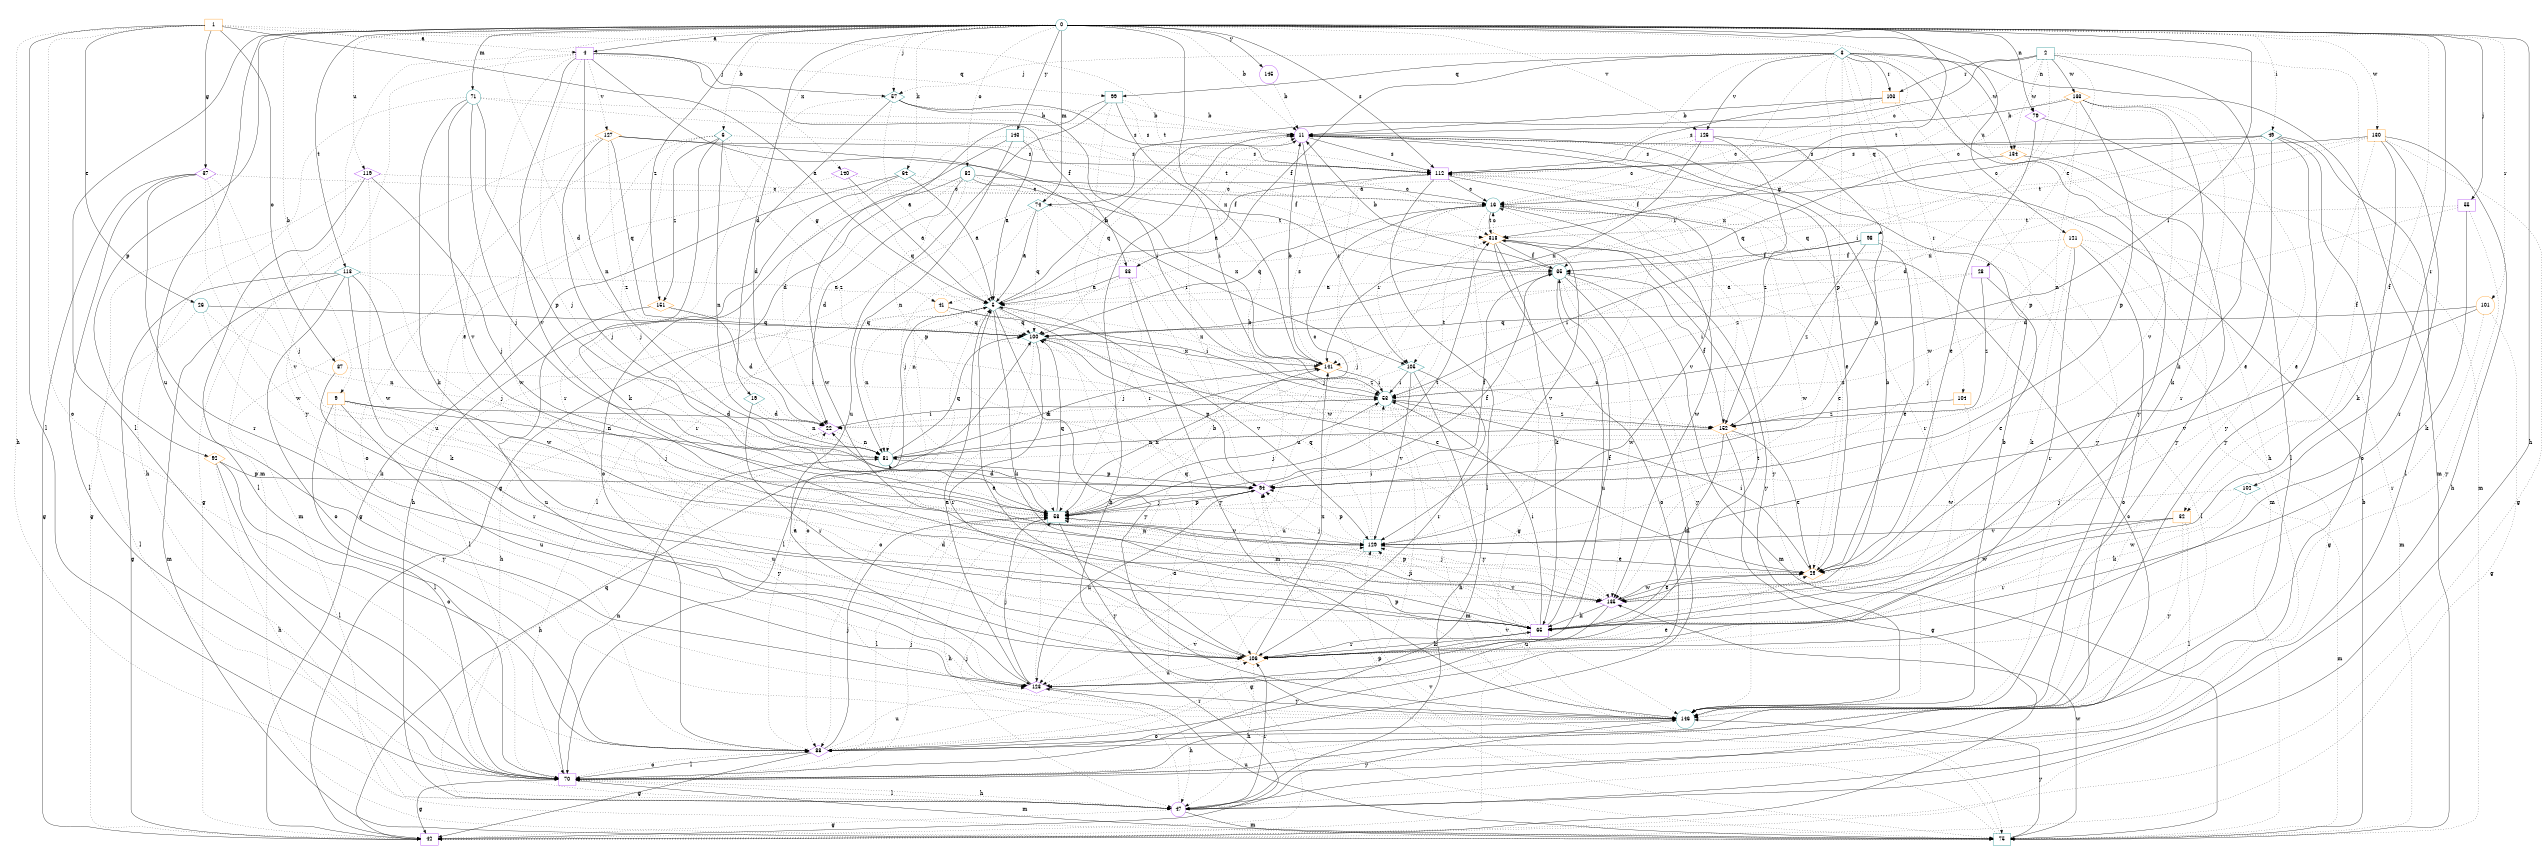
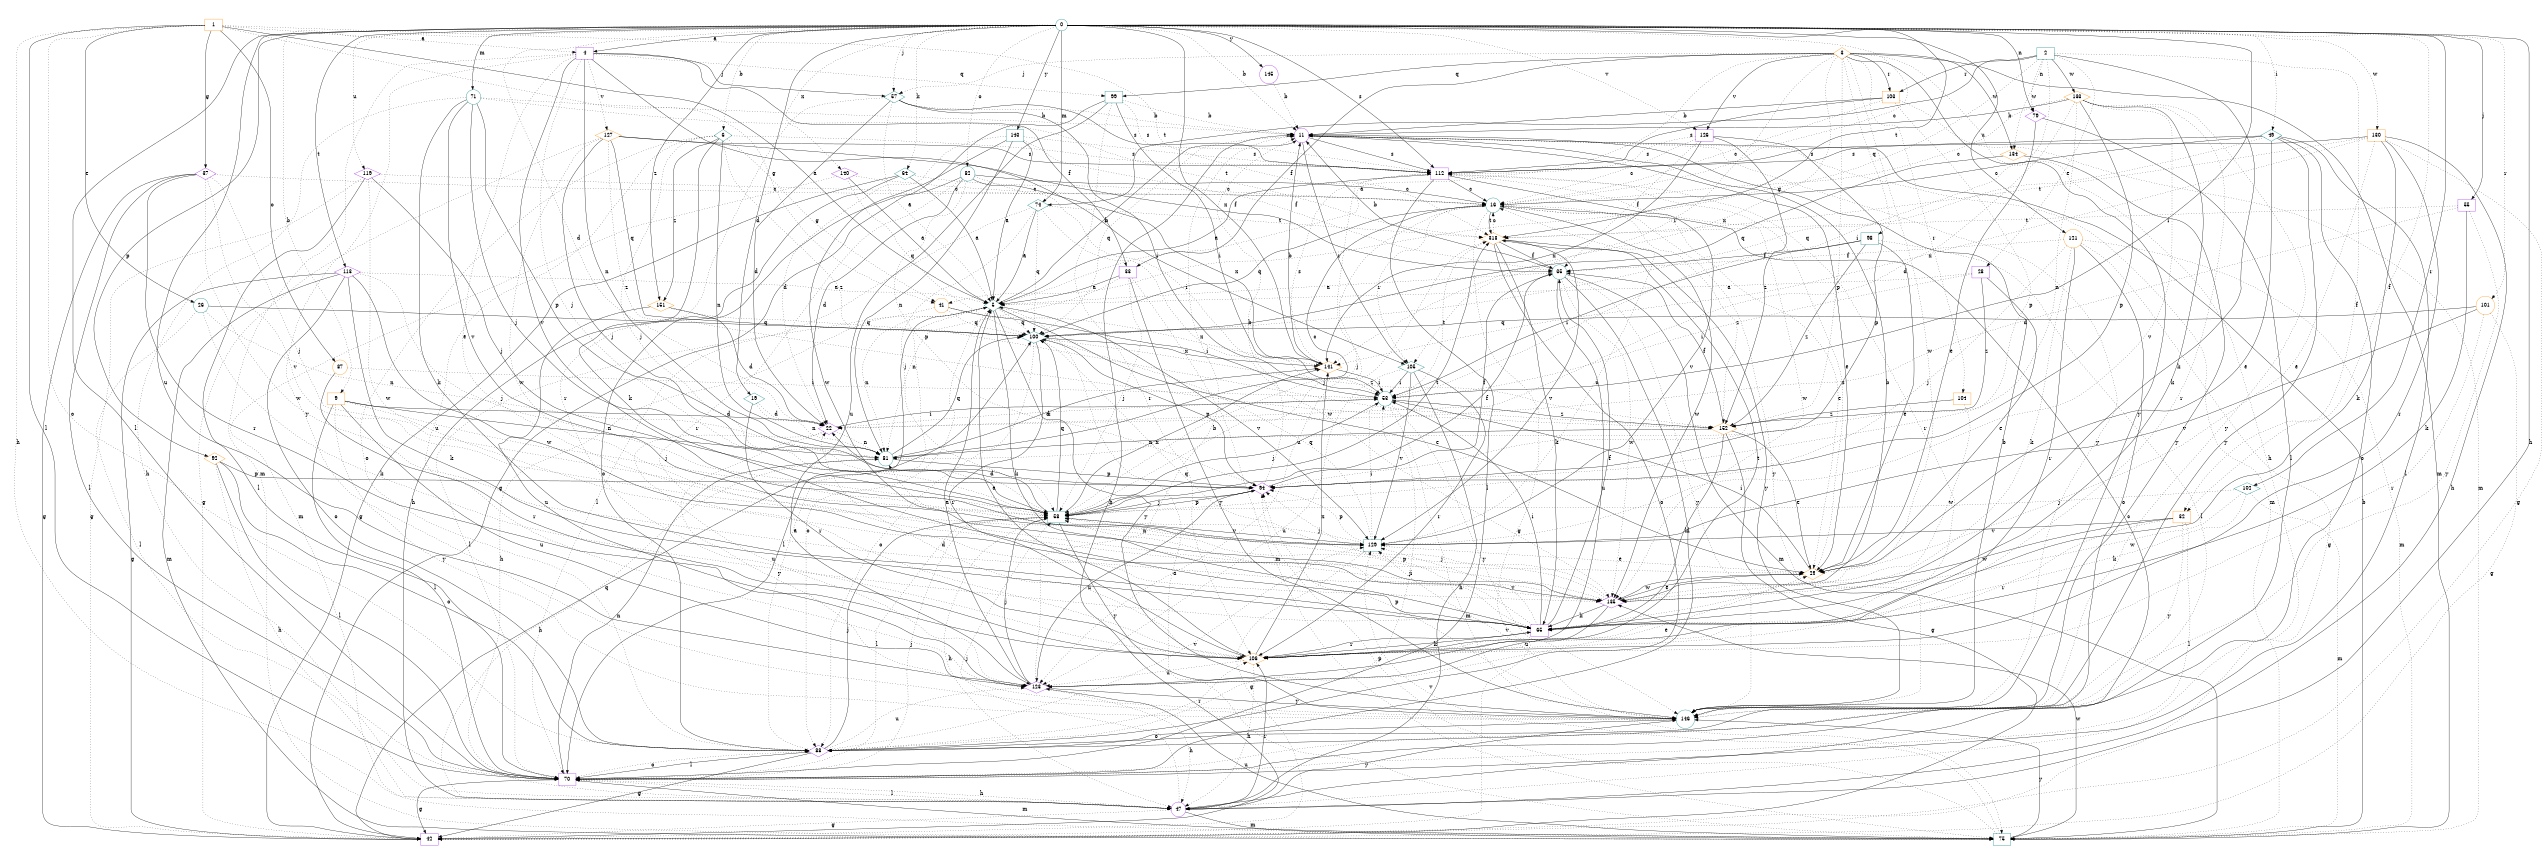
node "3": color teal -> darkorange
edge "1" -> "41": added, label "g"
node "113": color teal -> purple
edge "129" -> "29": style solid -> dotted
